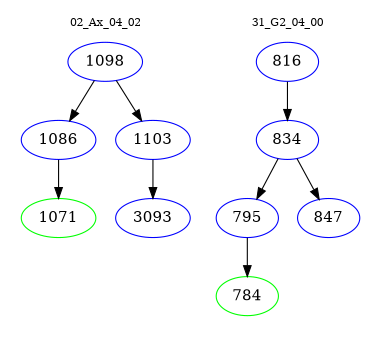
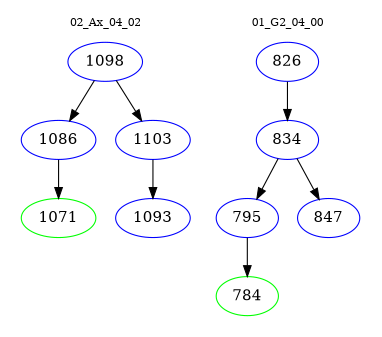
cluster "31_G2_04_00": label "31_G2_04_00" -> "01_G2_04_00"
node "816": label "816" -> "826"
node "3093": label "3093" -> "1093"
